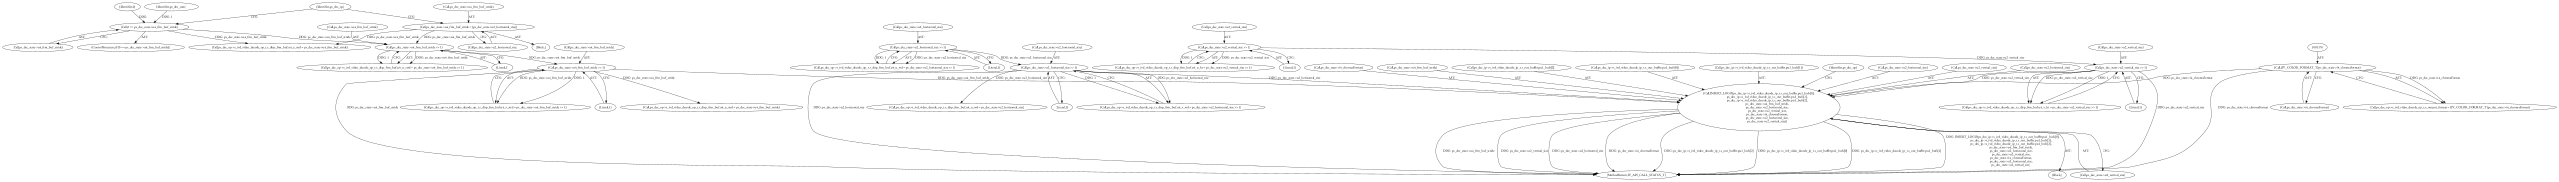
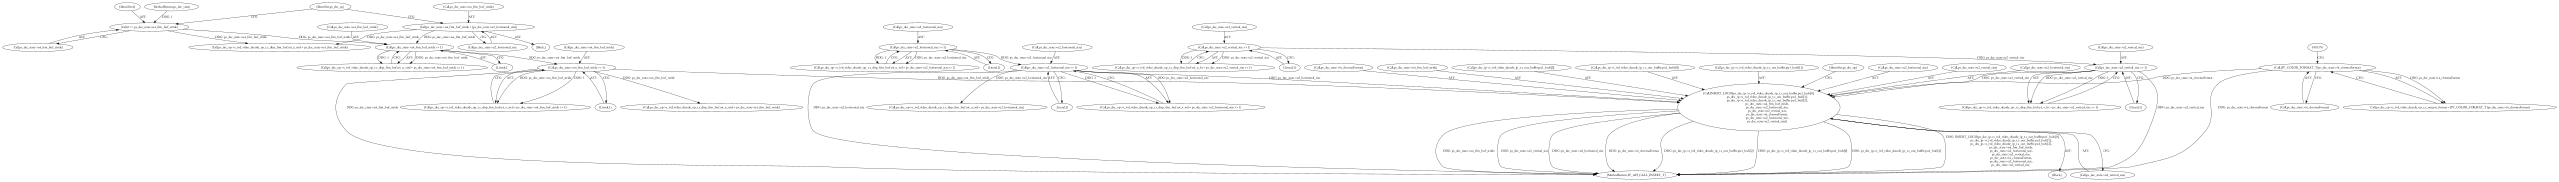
node "(Identifier,ps_dec_state)": label "(Identifier,ps_dec_state)" -> "(MethodReturn,ps_dec_state)"
edge "(Identifier,0)" -> "(Call,0 == ps_dec_state->u4_frm_buf_stride)": label "DDG: " -> "AST: "
node "(ControlStructure,if (0 == ps_dec_state->u4_frm_buf_stride))": removed
edge "1001176" -> "(Call,(IV_COLOR_FORMAT_T)ps_dec_state->i4_chromaFormat)": label "AST: " -> "CFG: "
node "(MethodReturn,IV_API_CALL_STATUS_T)": label "(MethodReturn,IV_API_CALL_STATUS_T)" -> "(MethodReturn,IV_API_CALL_INSERT_T)"
